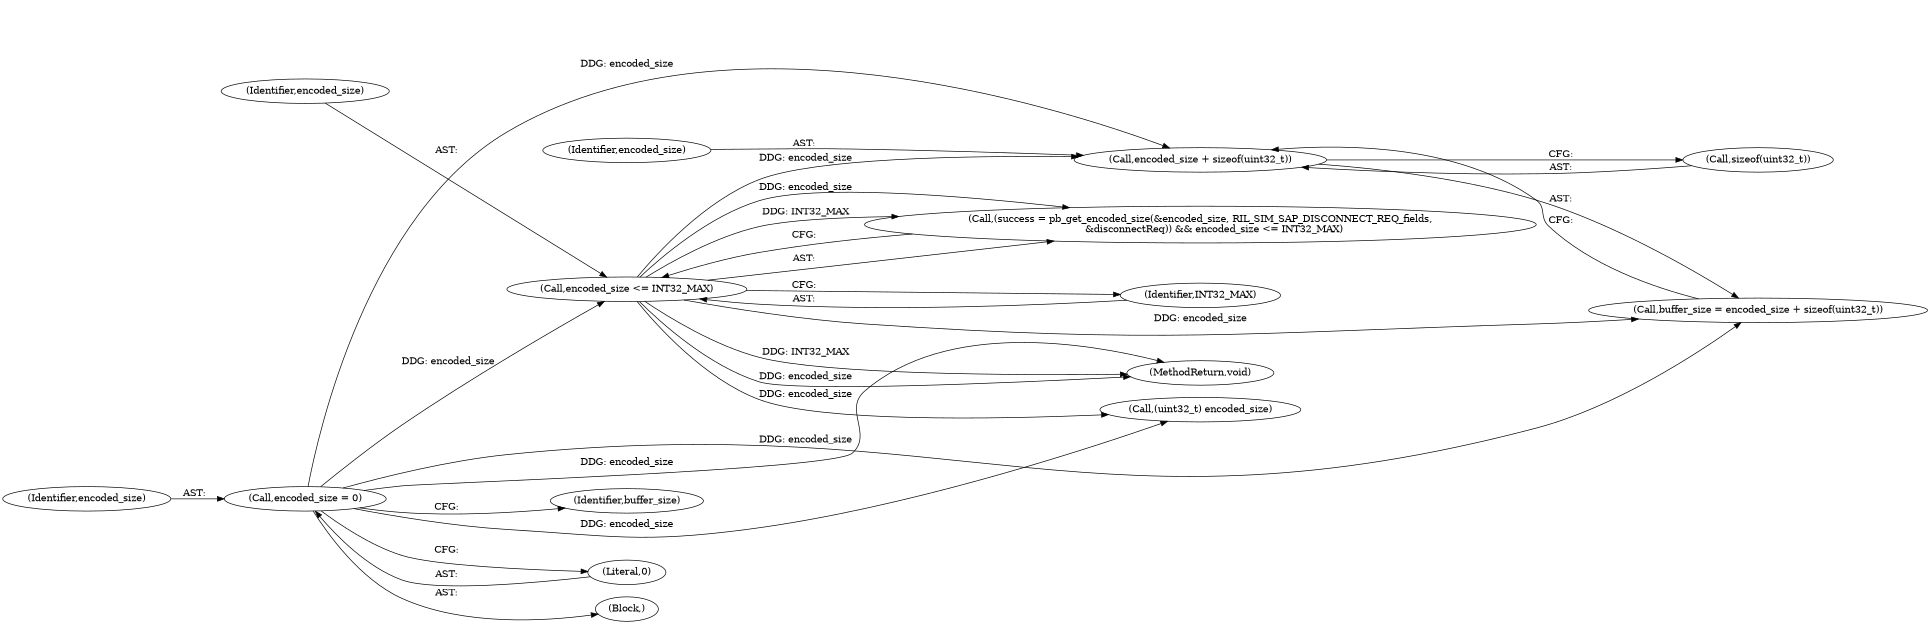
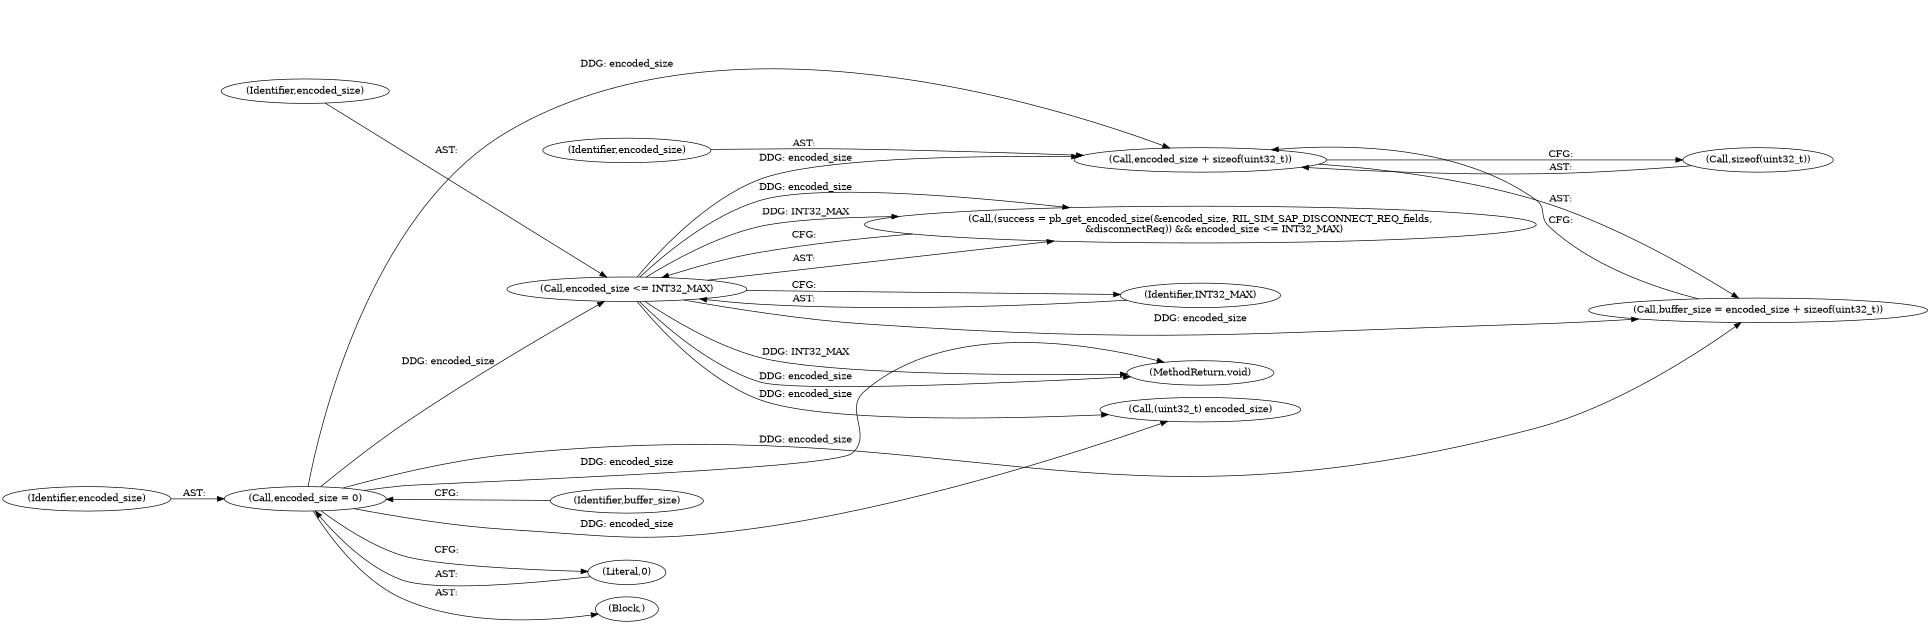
edge "(Call,encoded_size = 0)" -> "(Identifier,buffer_size)": reversed
